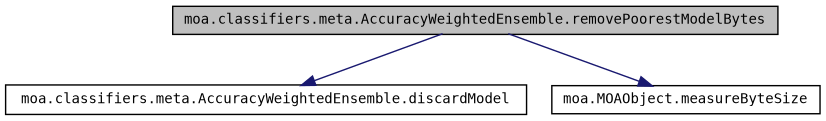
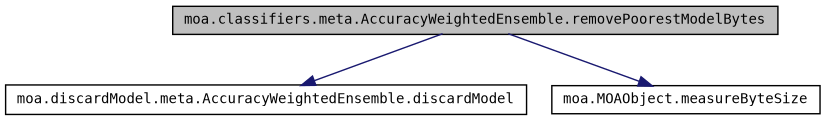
node "moa.classifiers.meta.AccuracyWeightedEnsemble.discardModel": label "moa.classifiers.meta.AccuracyWeightedEnsemble.discardModel" -> "moa.discardModel.meta.AccuracyWeightedEnsemble.discardModel"
